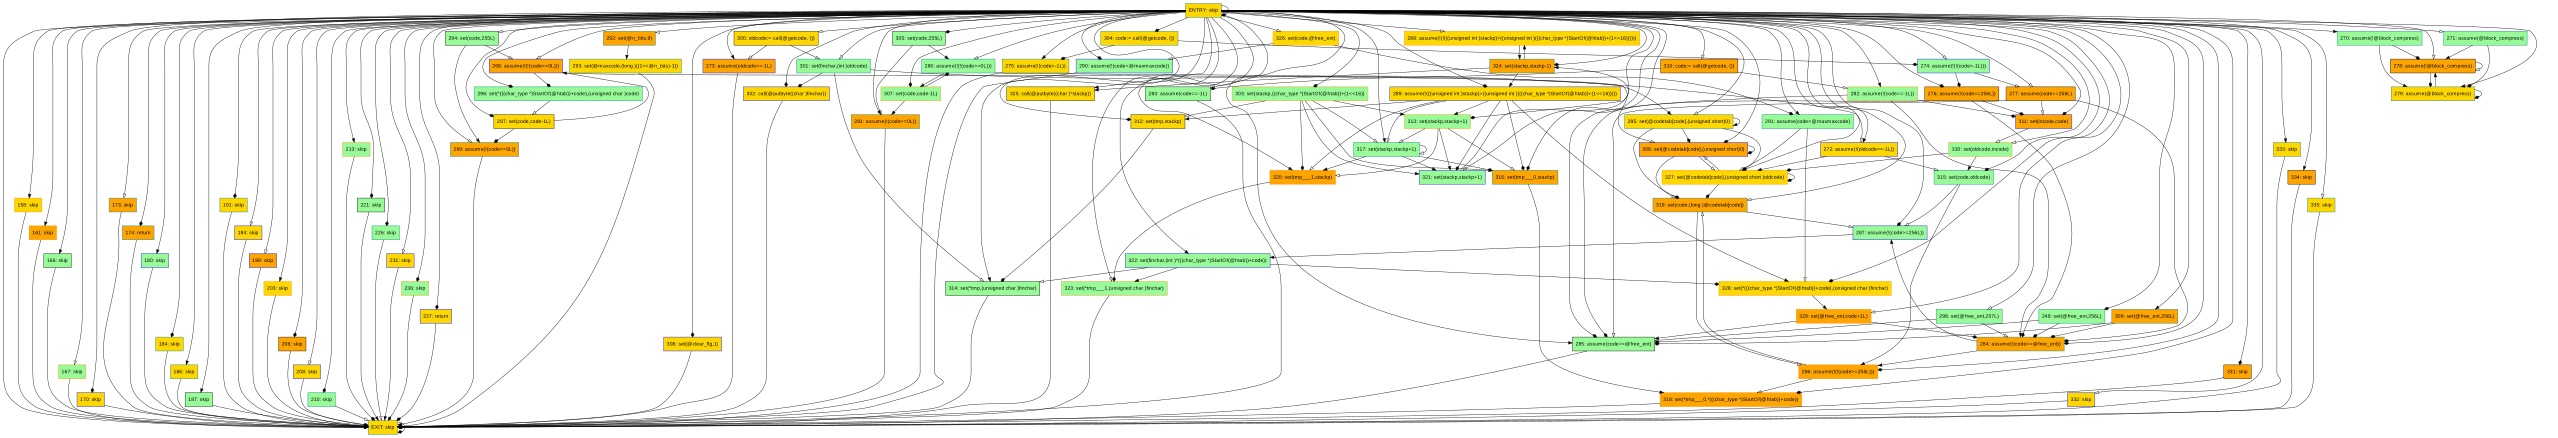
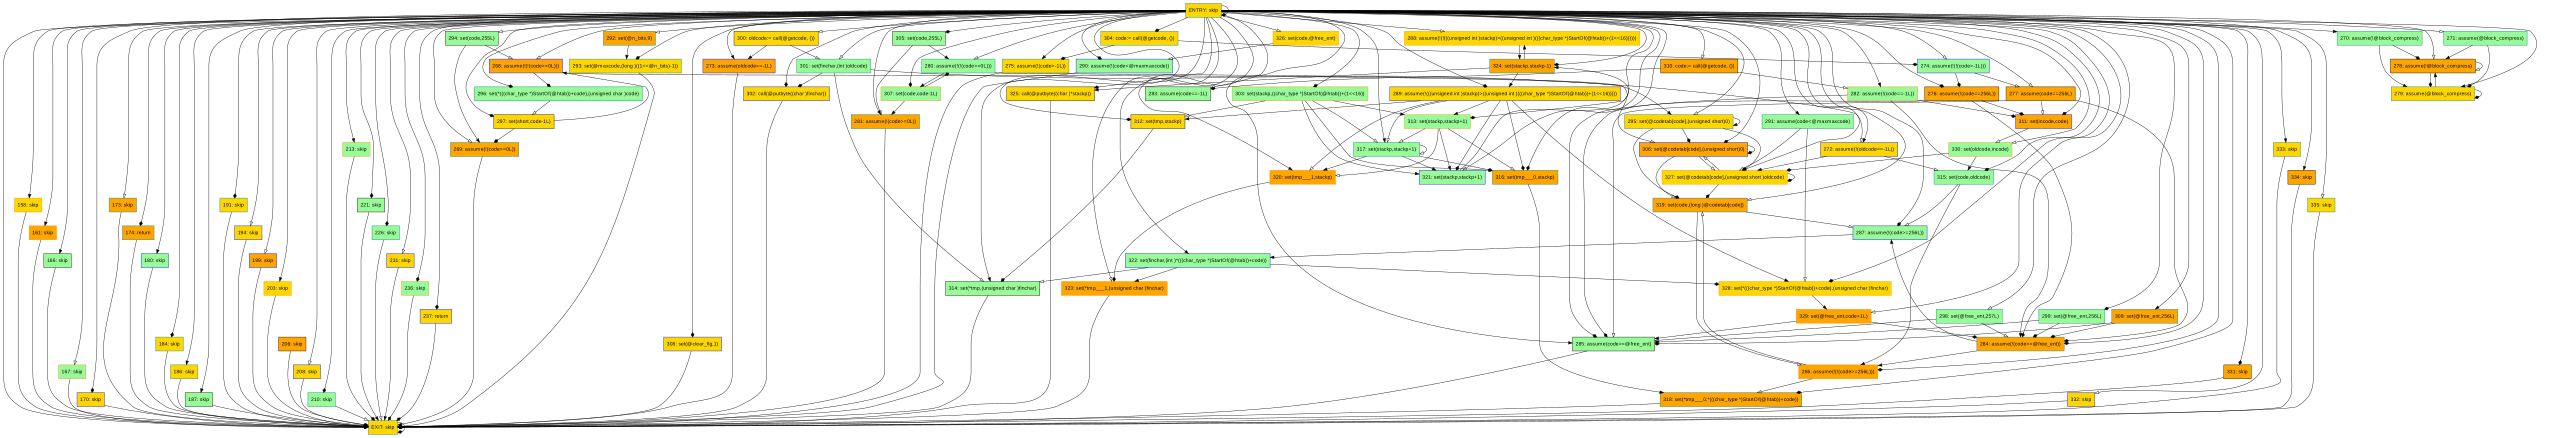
edge "ENTRY: skip" -> "206: skip": now "ENTRY: skip" -> "293: set(@maxcode,(long )((1<<@n_bits)-1))"
edge "300: oldcode:= call(@getcode, ())" -> "273: assume(oldcode==-1L)": arrowhead onormal -> normal
edge "ENTRY: skip" -> "325: call(@putbyte((char )*stackp))": arrowhead normal -> diamond
edge "326: set(code,@free_ent)" -> "291: assume(code<@maxmaxcode)": removed
node "297: set(code,code-1L)": label "297: set(code,code-1L)" -> "297: set(short,code-1L)"
edge "303: set(stackp,((char_type *)StartOf(@htab))+(1<<16))" -> "320: set(tmp___1,stackp)": removed
node "323: set(*tmp___1,(unsigned char )finchar)": fillcolor palegreen -> orange
node "249: set(@free_ent,256L)": label "249: set(@free_ent,256L)" -> "299: set(@free_ent,256L)"
node "318: set(*tmp___0,*(((char_type *)StartOf(@htab))+code))": color darkorange -> teal
edge "283: assume(code==-1L)" -> "EXIT: skip": removed
